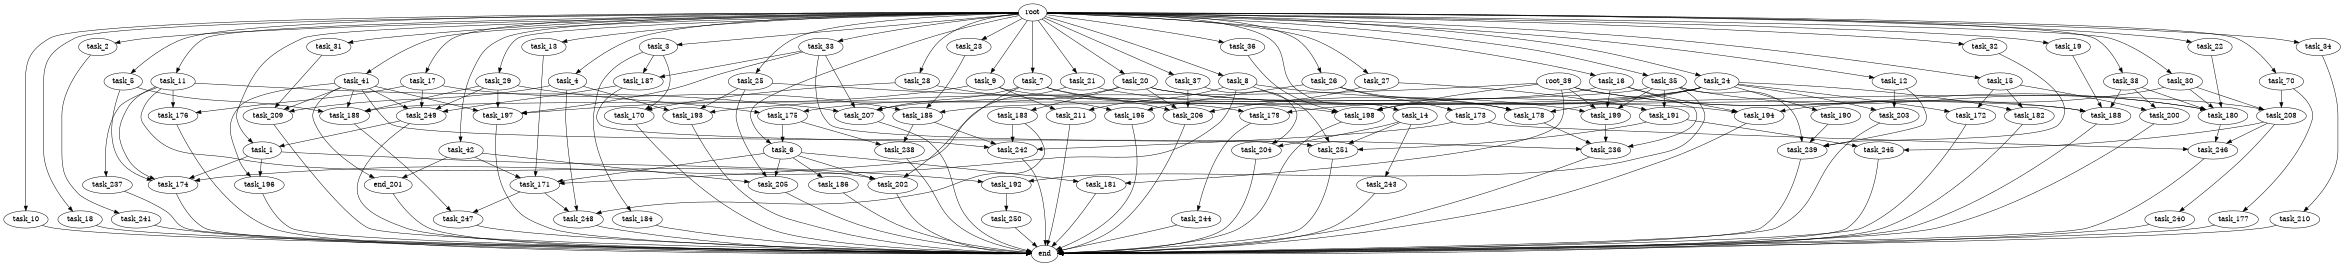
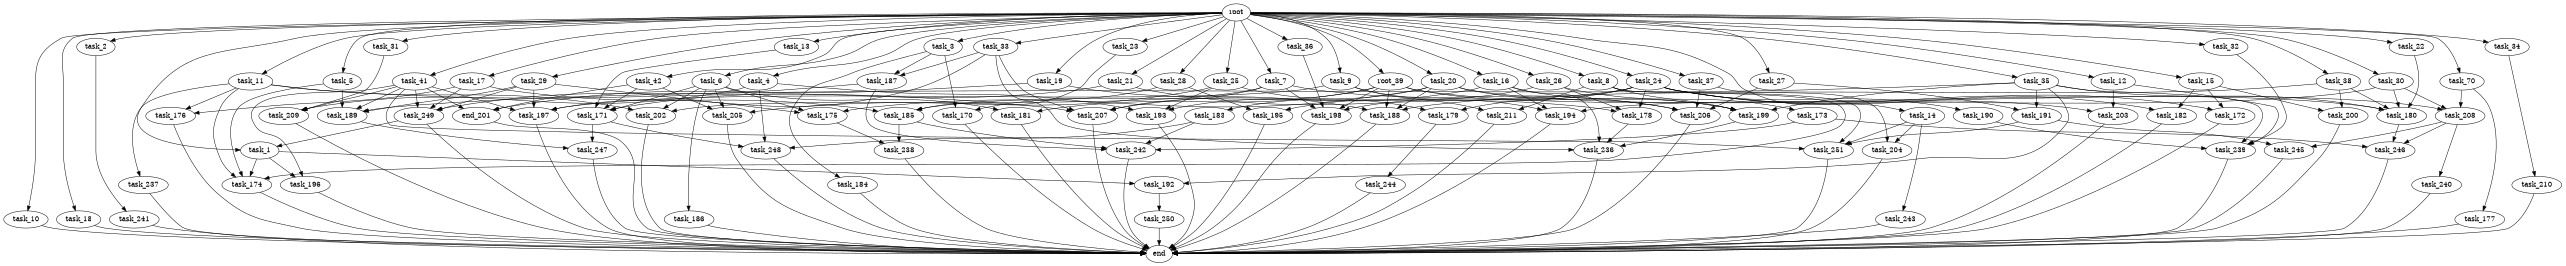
edge "root" -> "root_39": added
edge "task_19" -> "end_201": added
edge "task_175" -> "task_6": reversed
